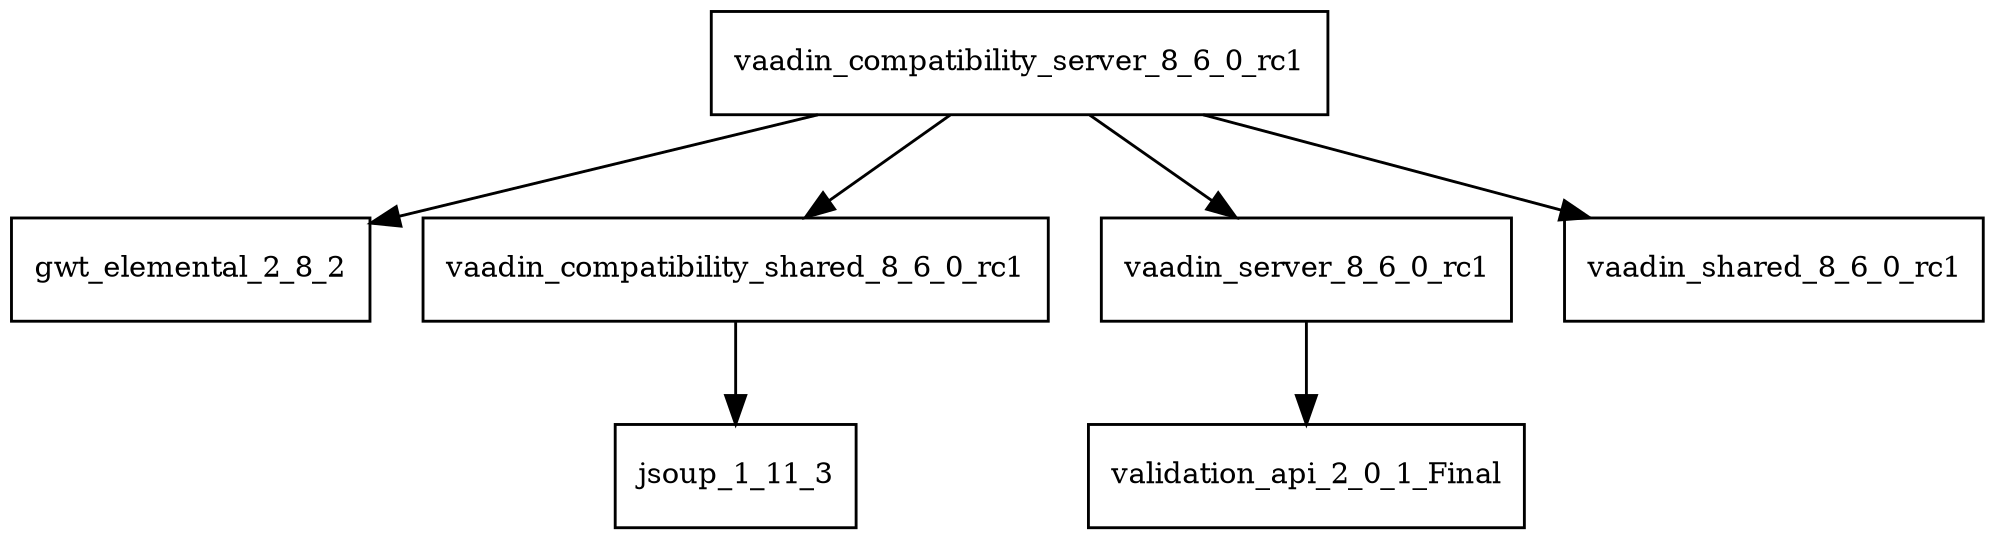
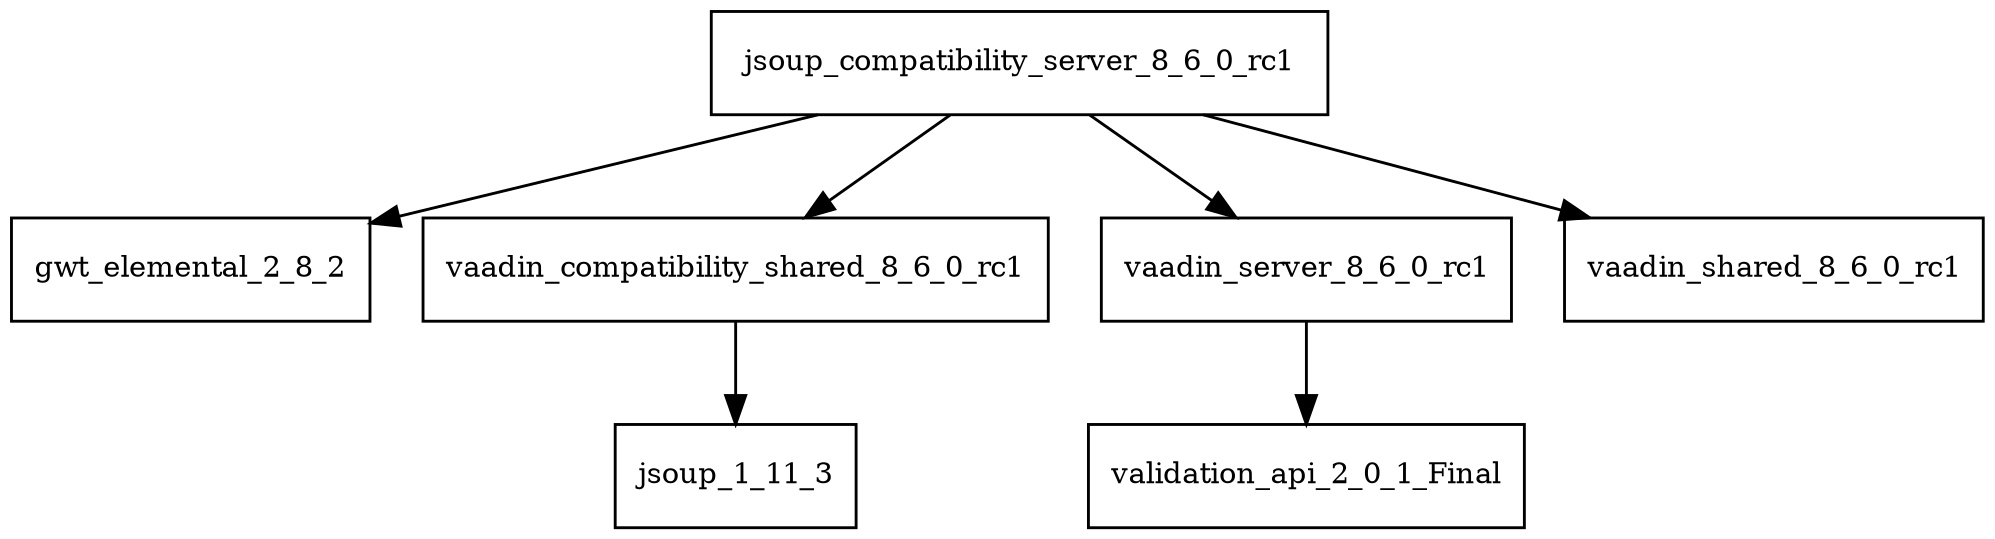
node "vaadin_compatibility_server_8_6_0_rc1": label "vaadin_compatibility_server_8_6_0_rc1" -> "jsoup_compatibility_server_8_6_0_rc1"
